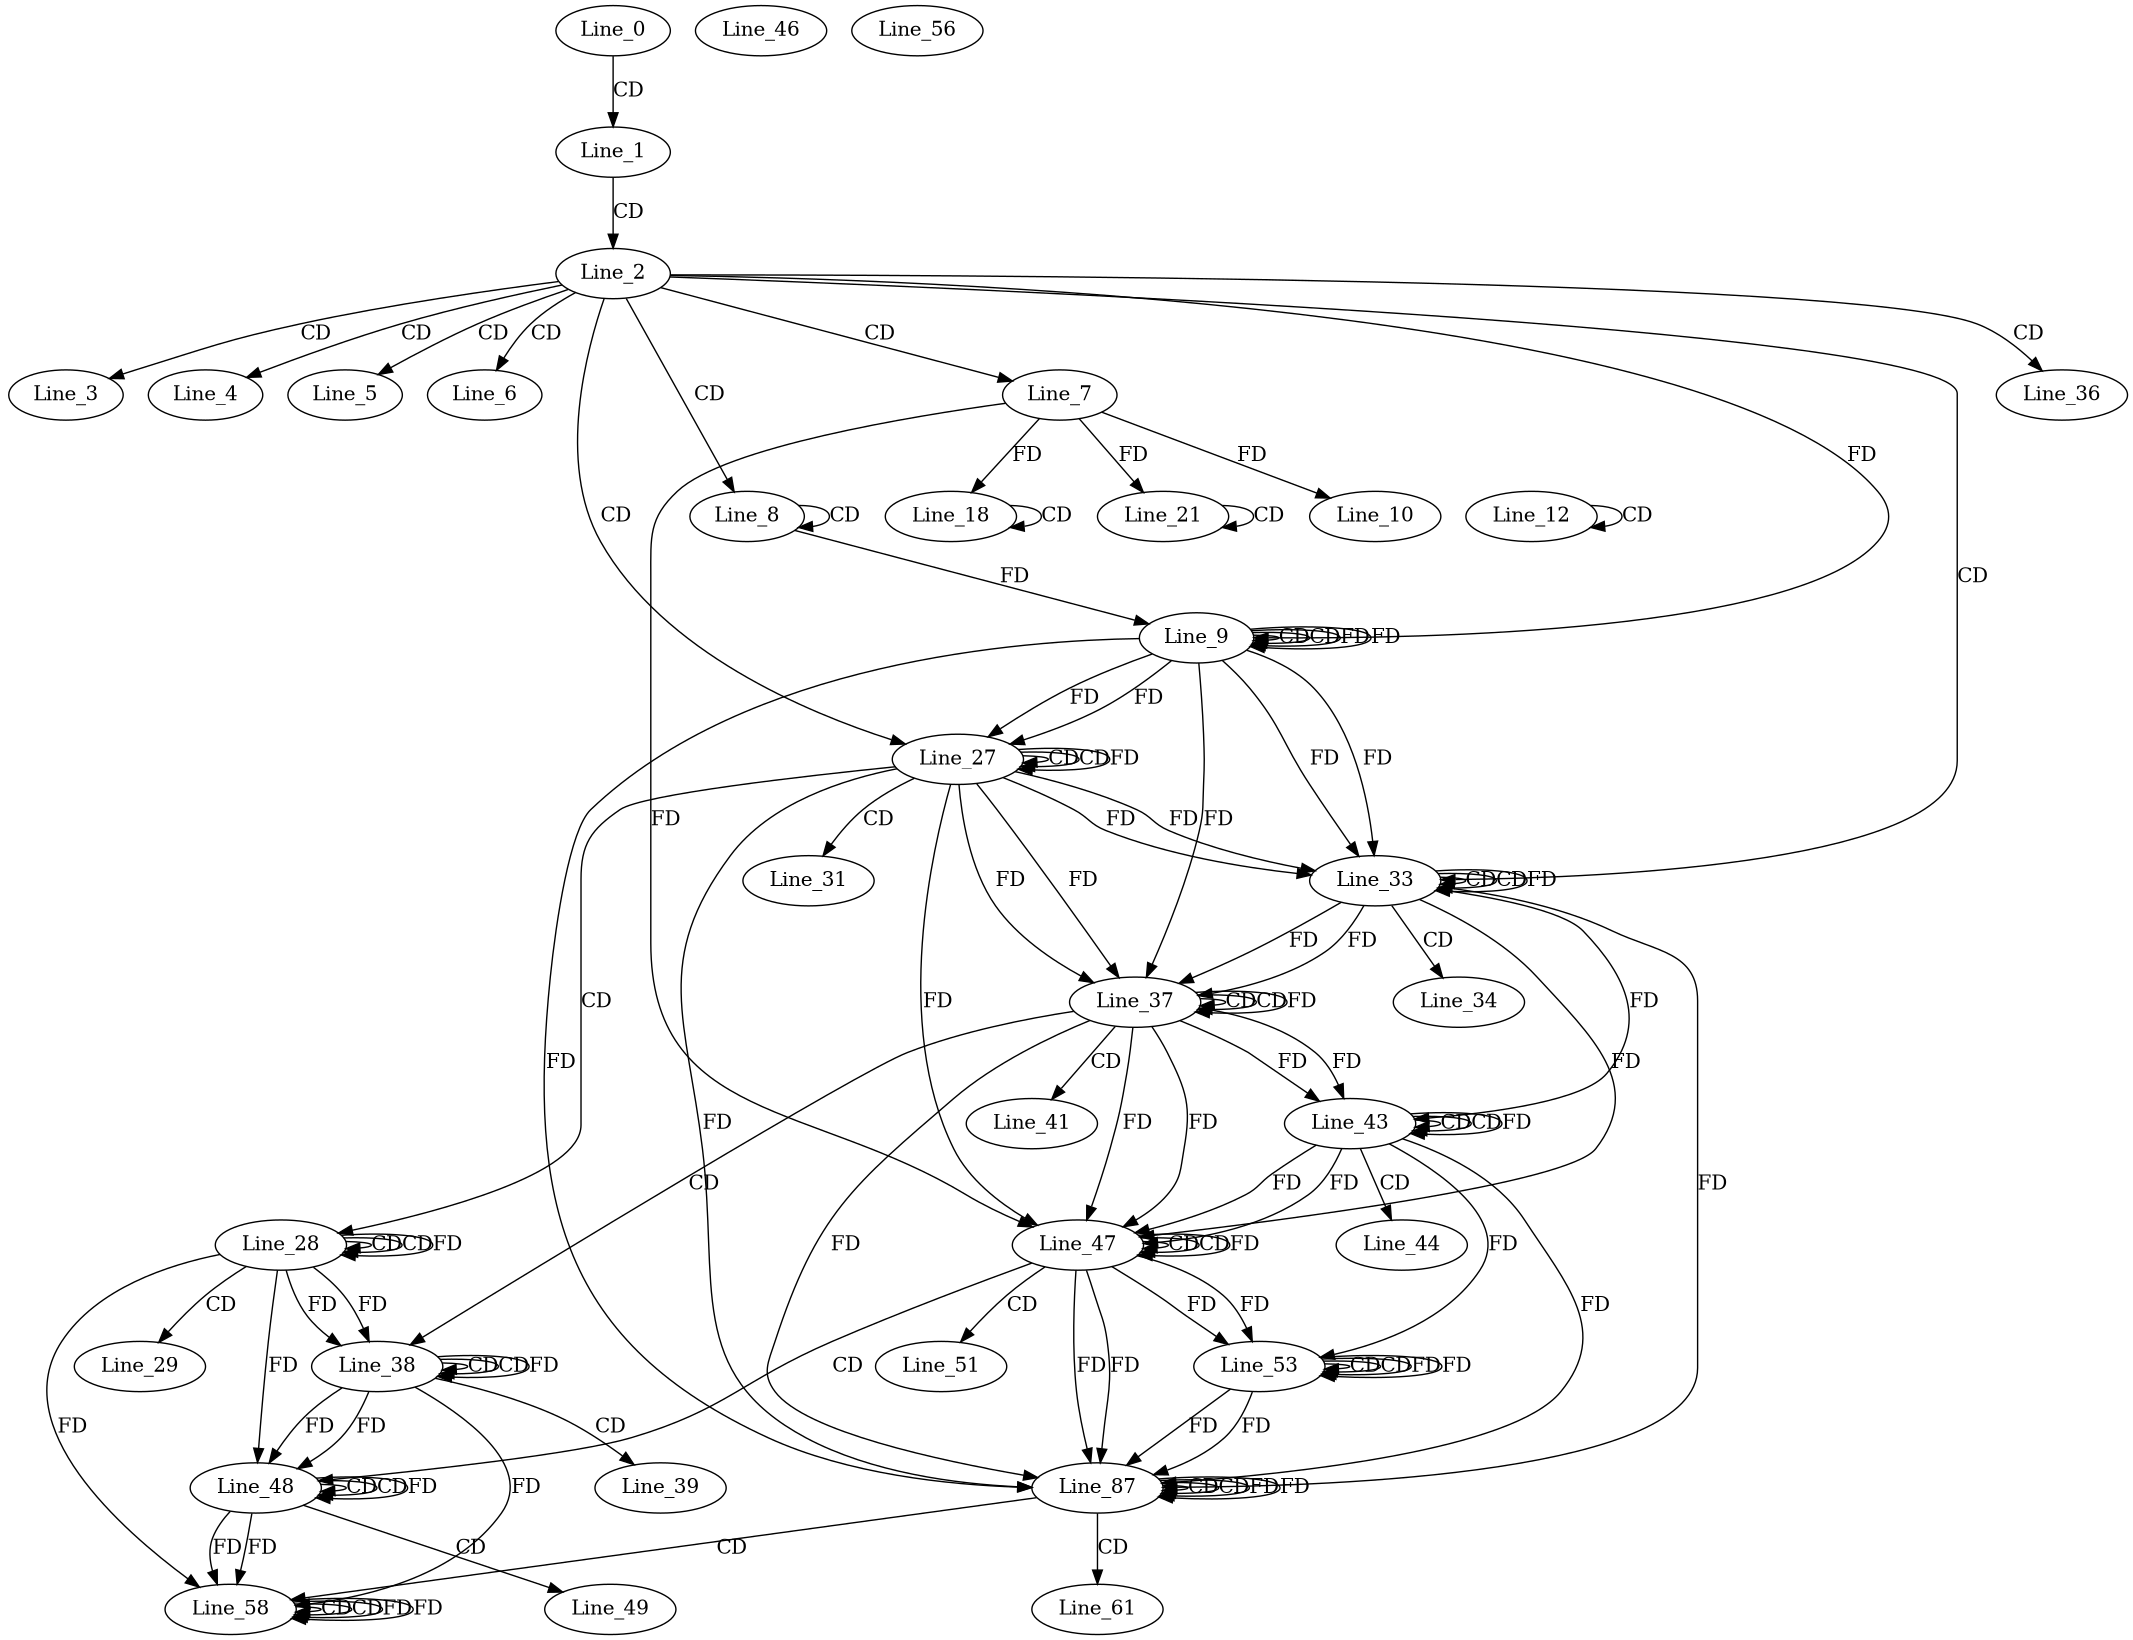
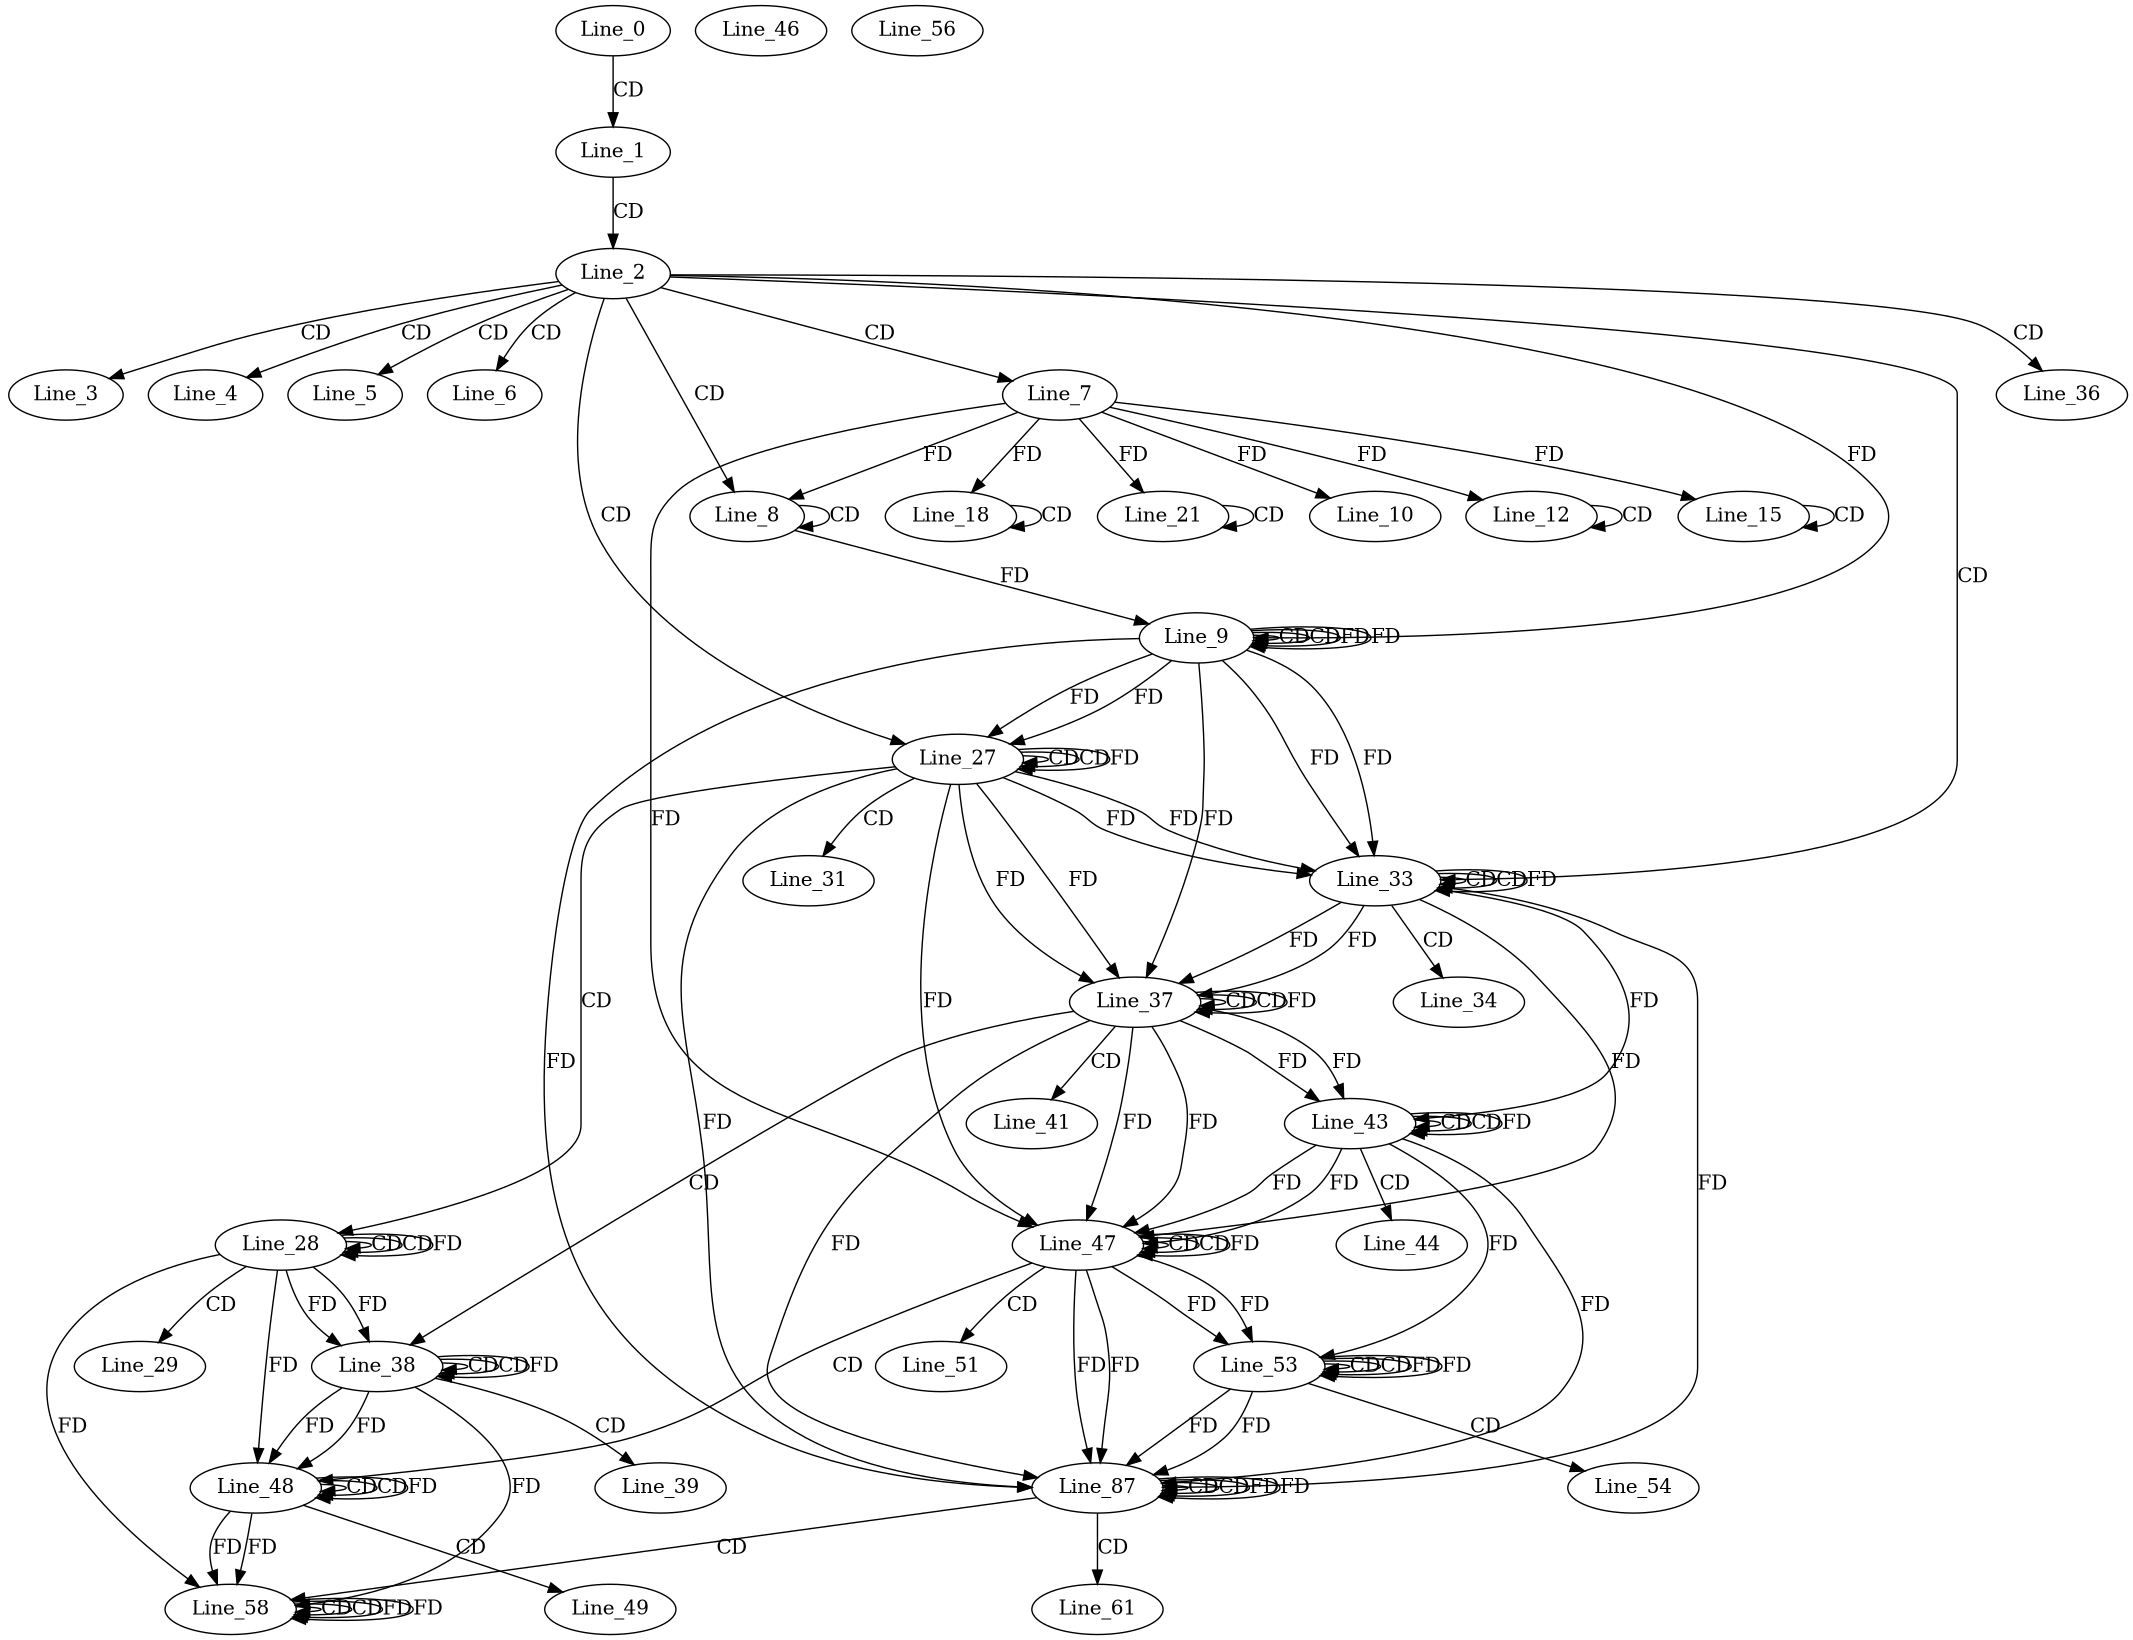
edge "Line_7" -> "Line_12": added, label "FD"
edge "Line_7" -> "Line_8": added, label "FD"
node "Line_15": added
node "Line_54": added
